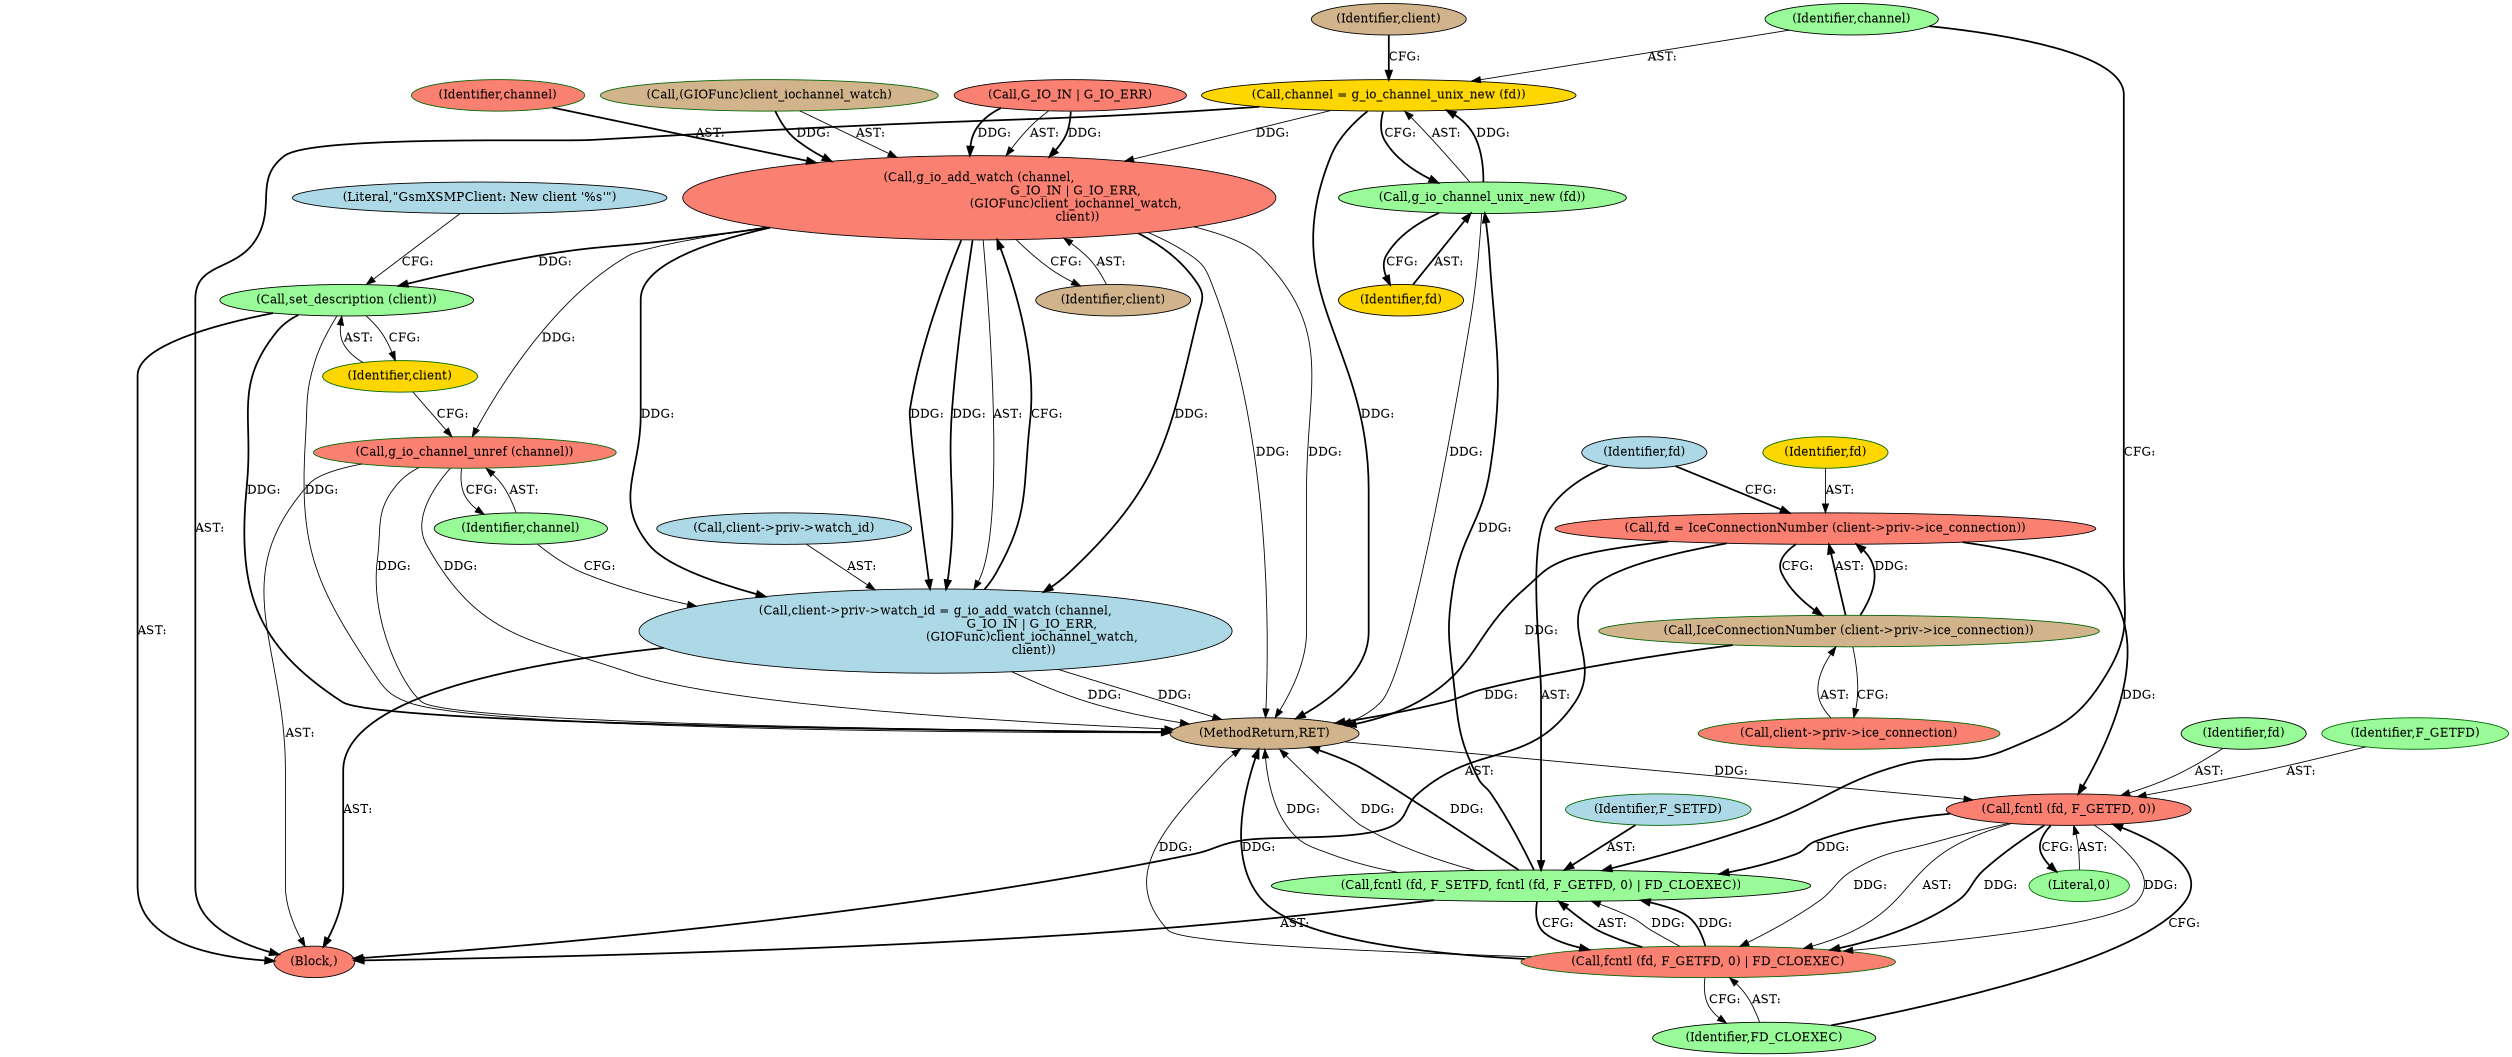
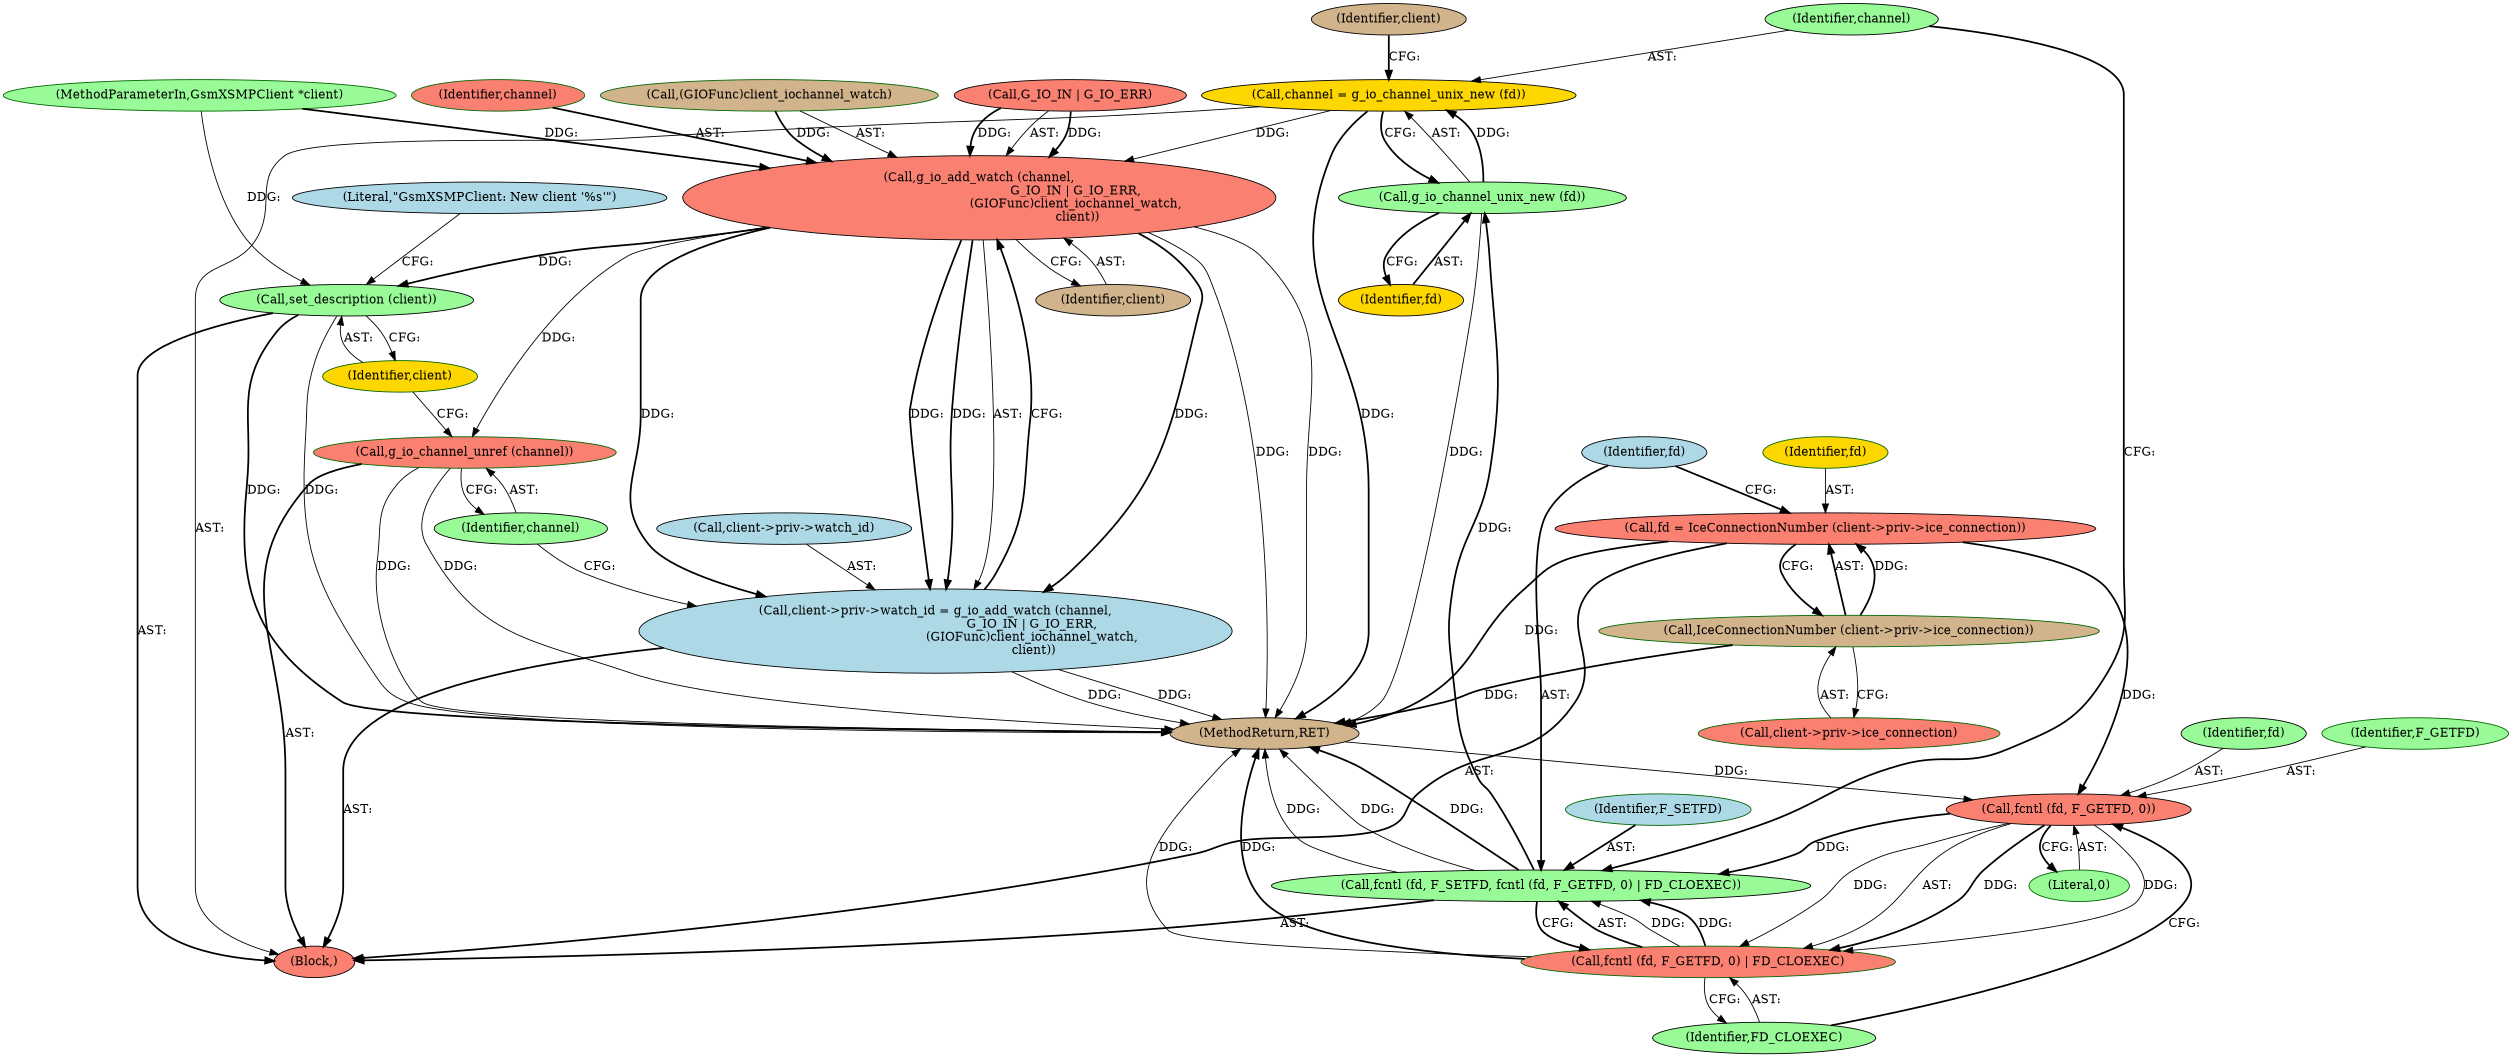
node "(MethodParameterIn,GsmXSMPClient *client)": added
edge "(Call,channel = g_io_channel_unix_new (fd))" -> "(Block,)": style bold -> solid
edge "(Call,g_io_channel_unref (channel))" -> "(Block,)": style solid -> bold
